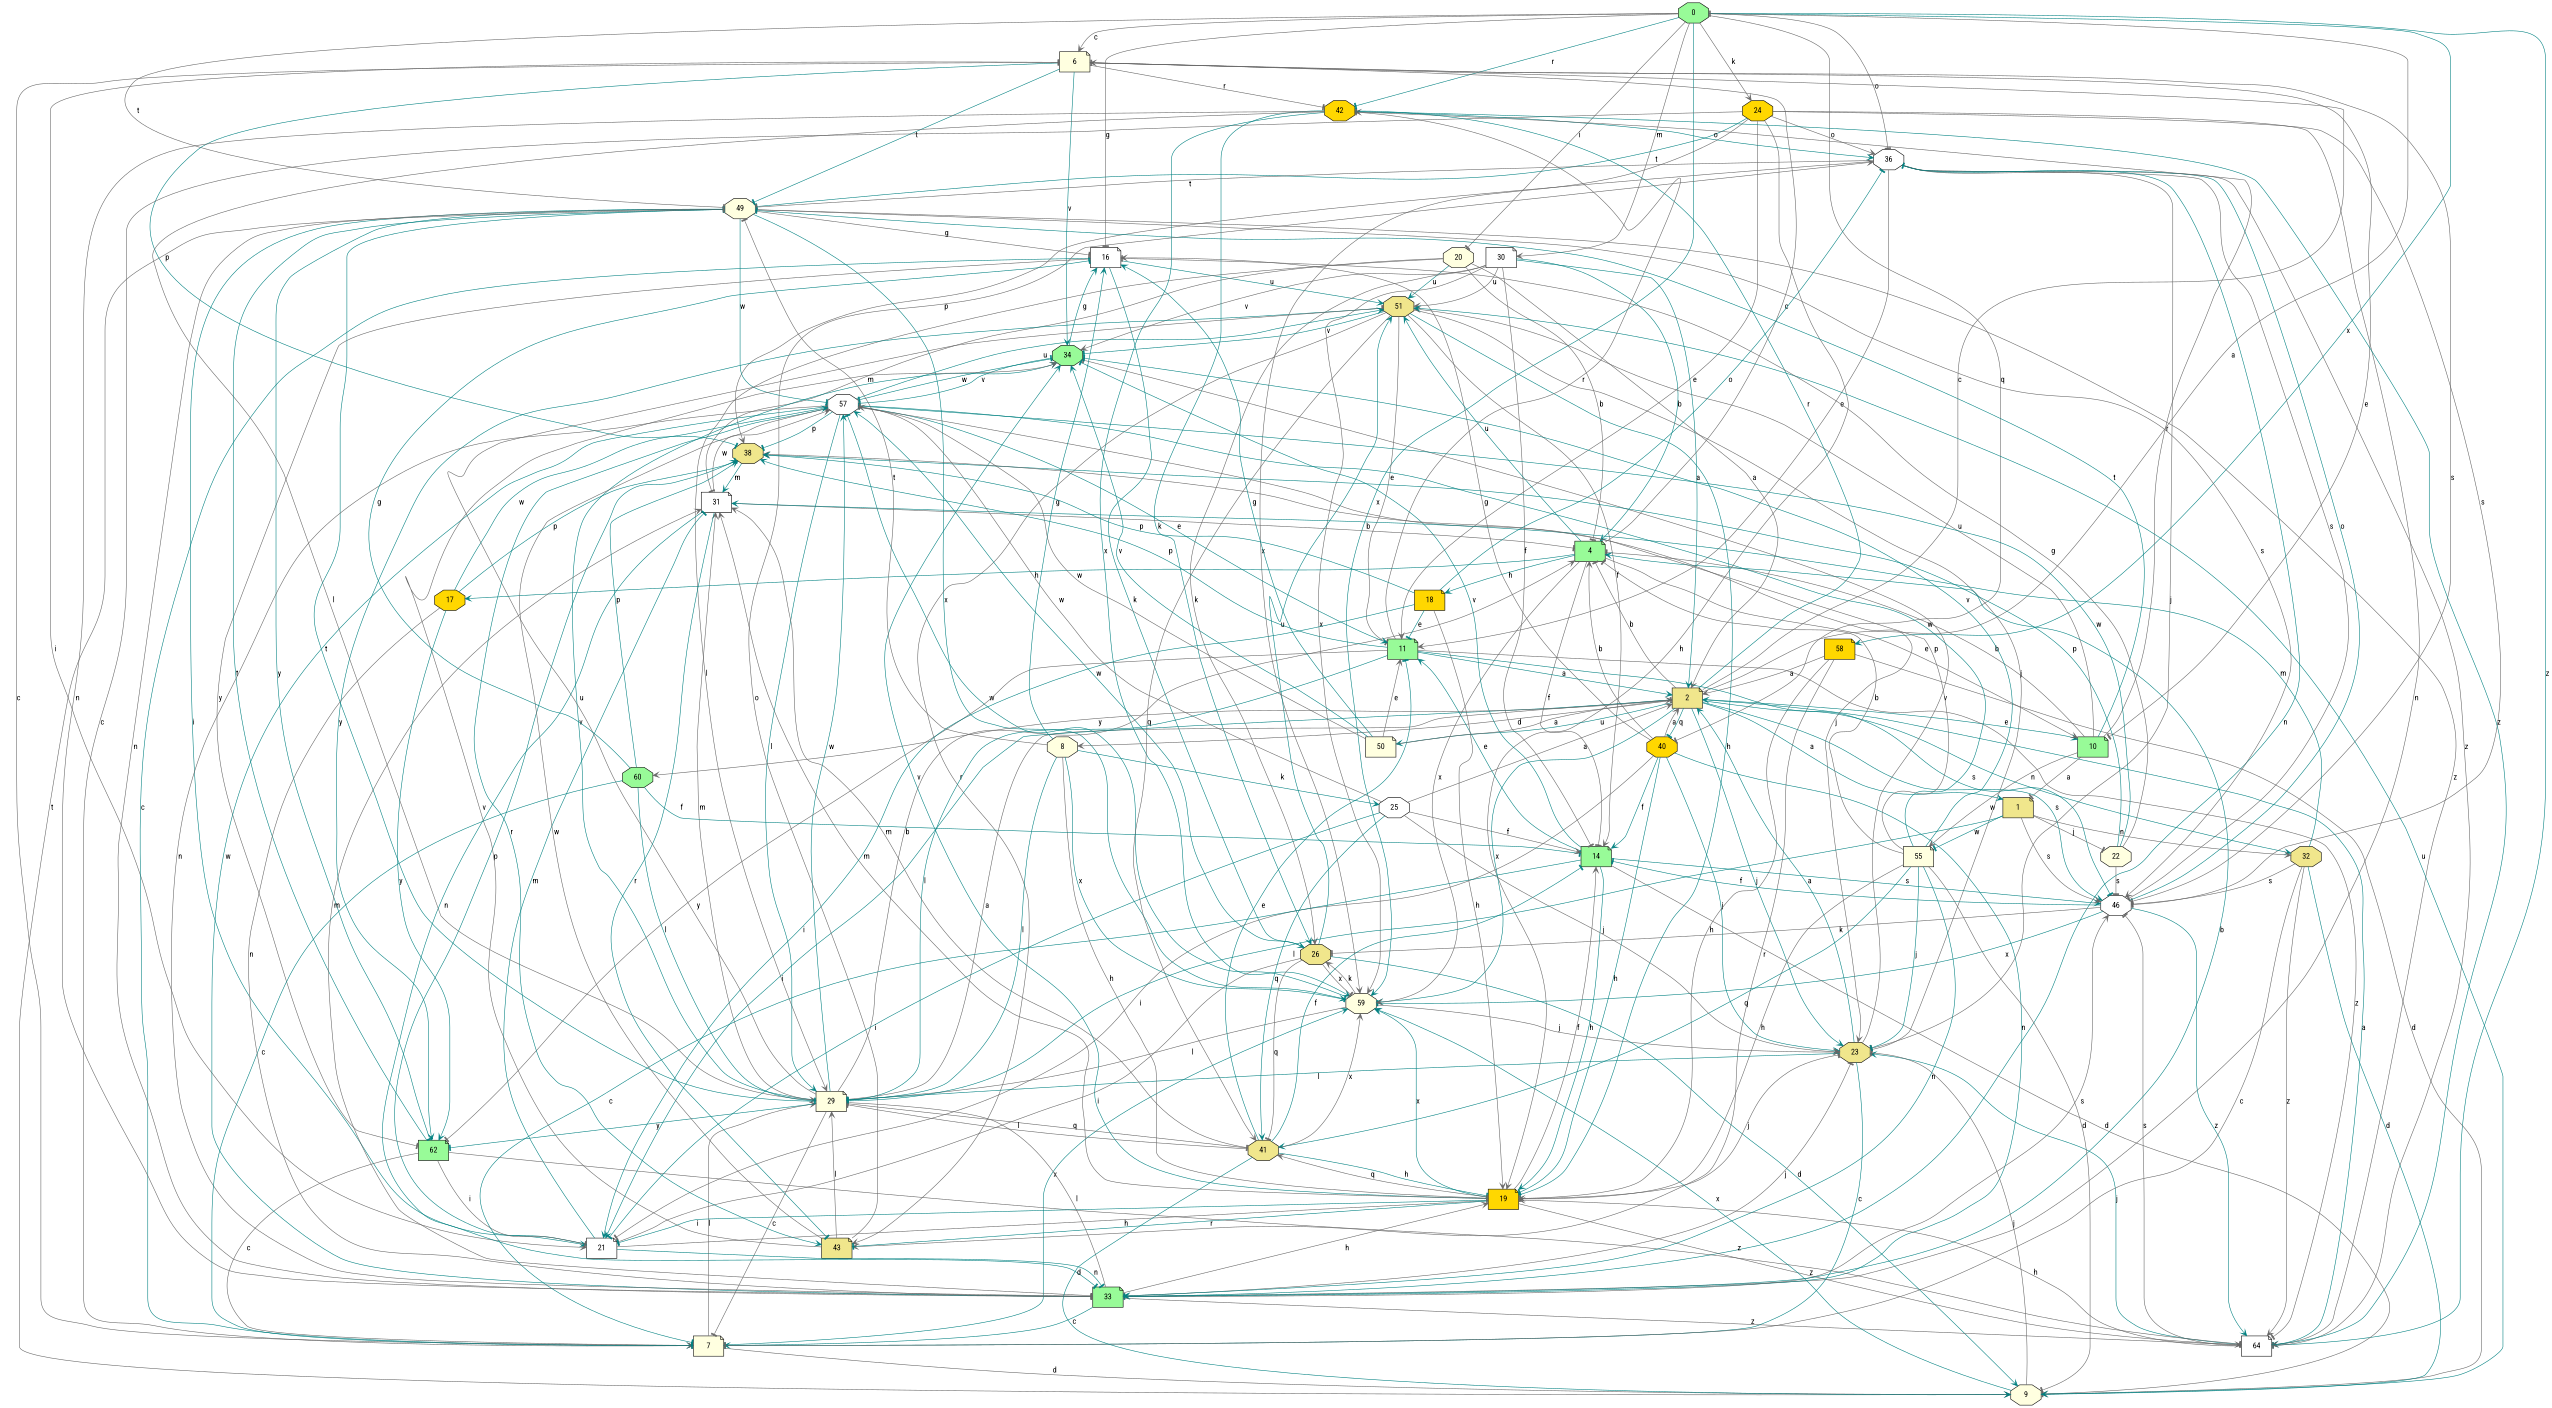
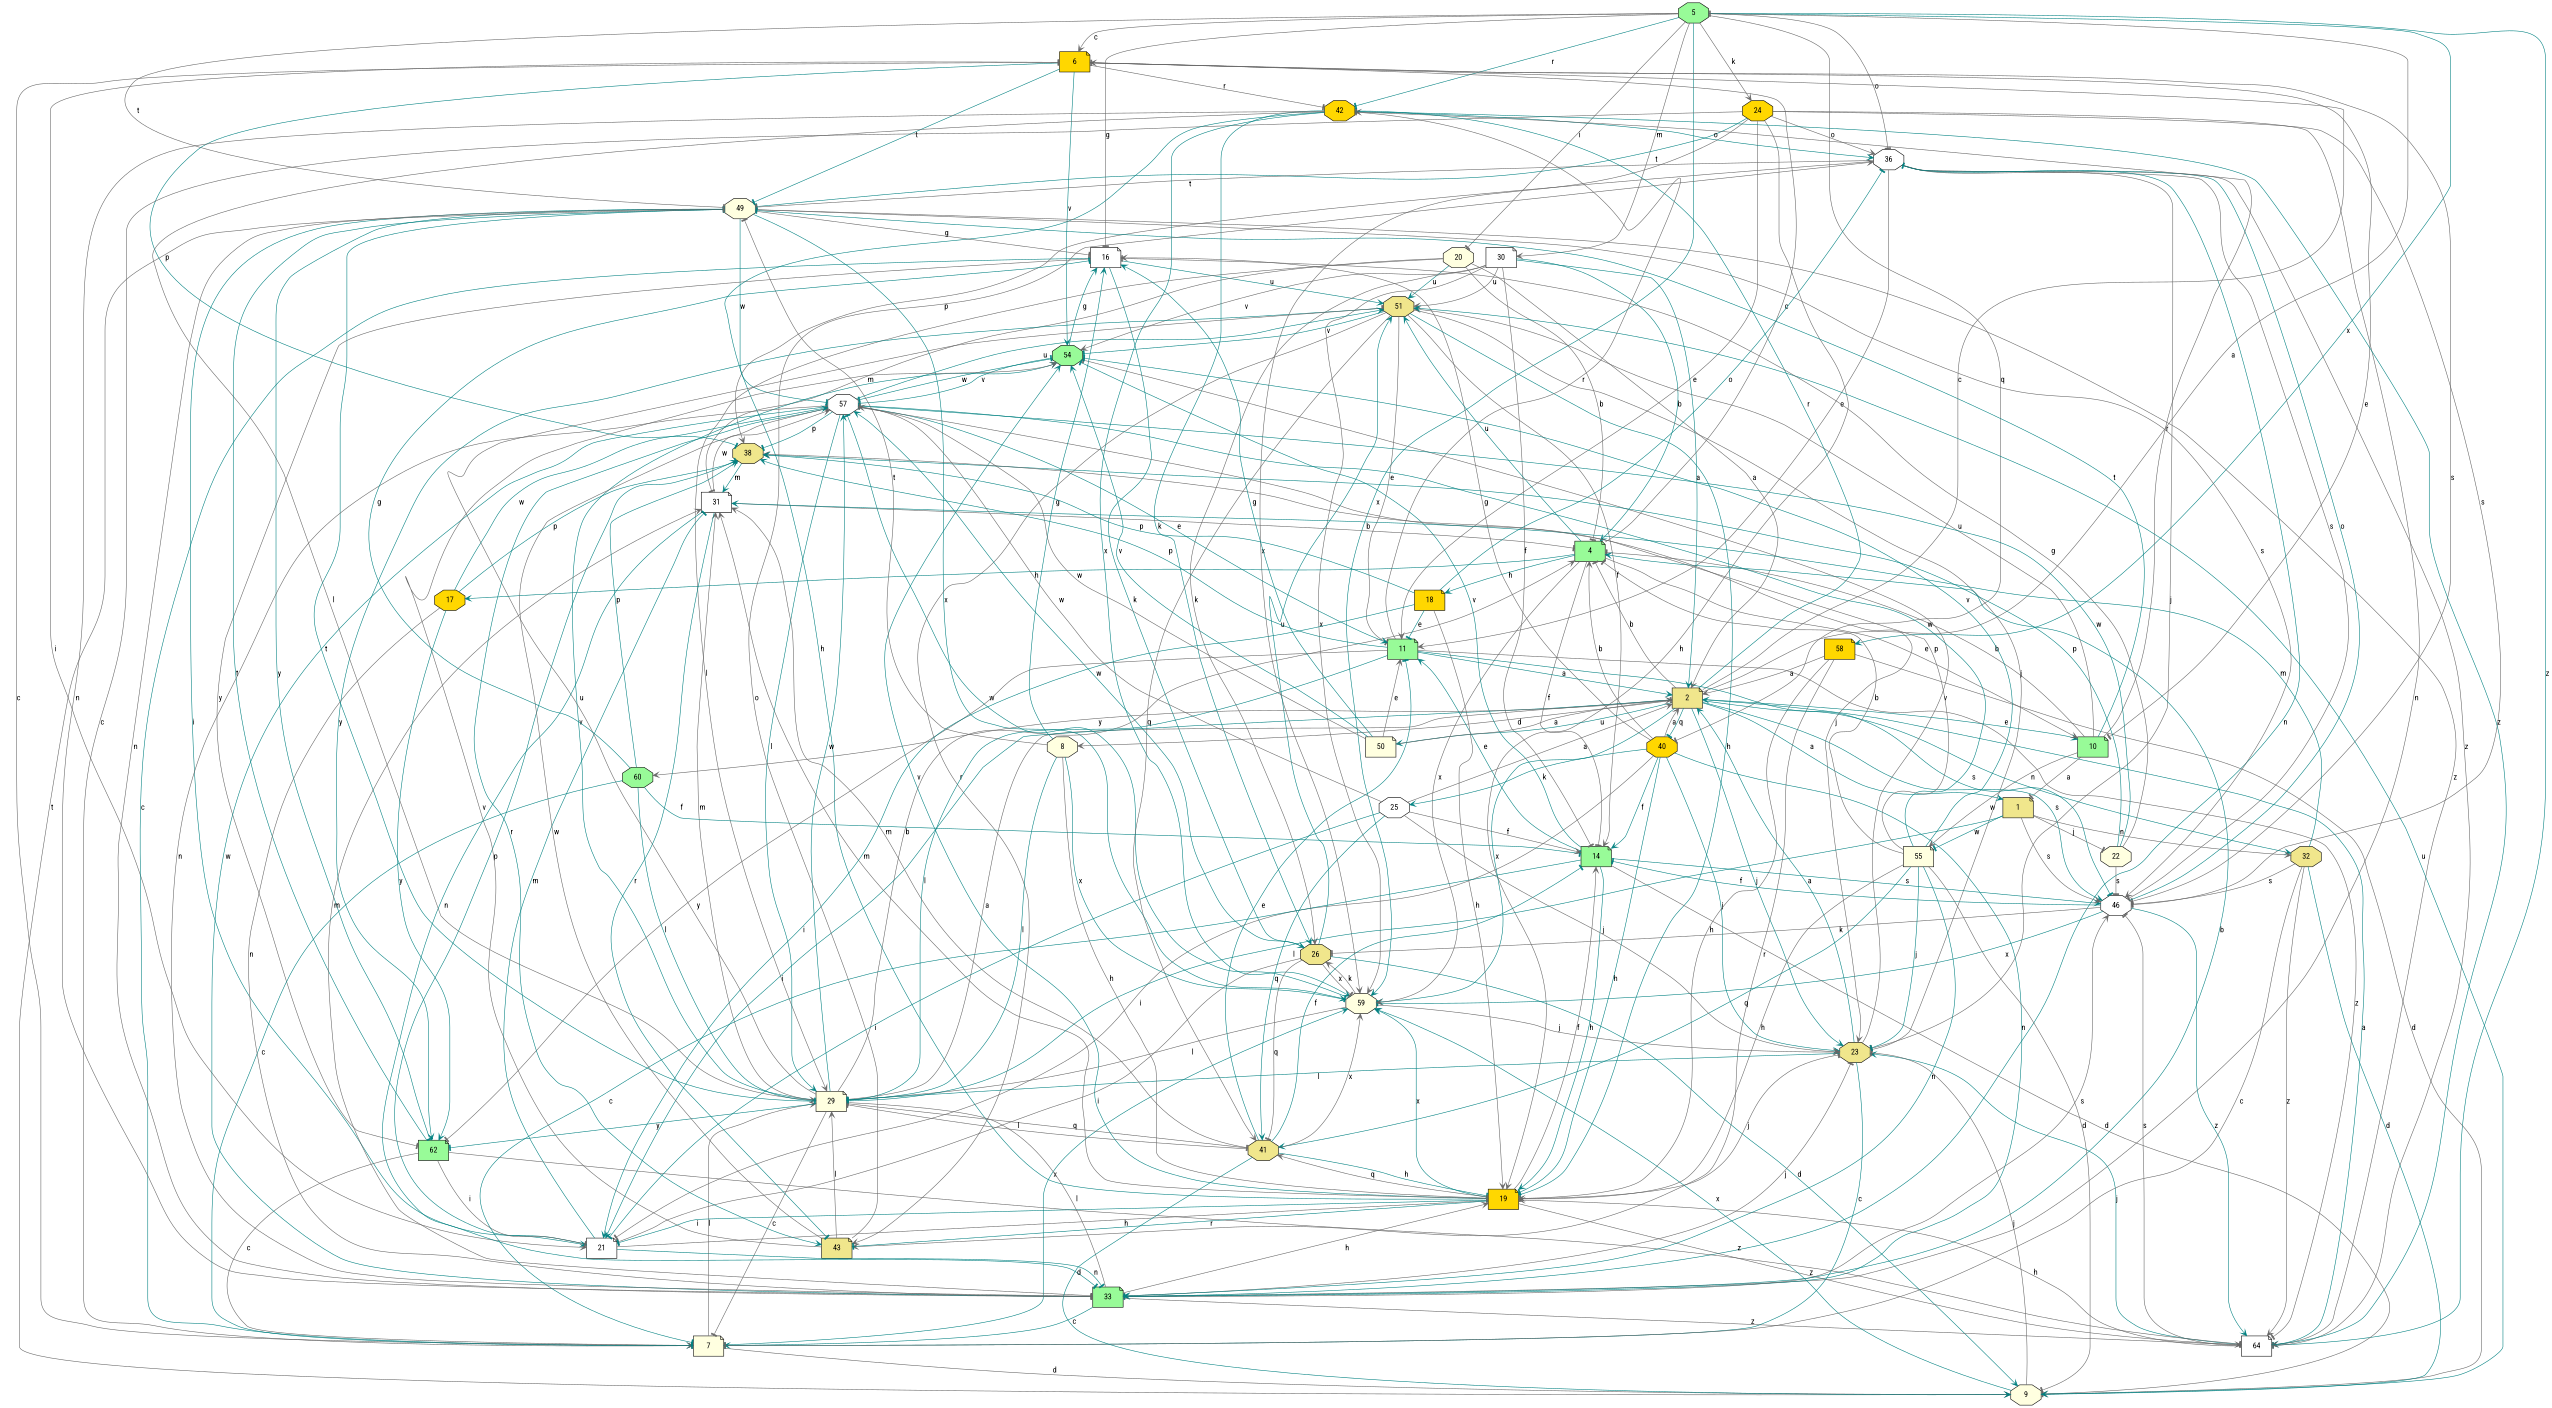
node "0": label "0" -> "5"
node "6": fillcolor lightyellow -> gold
node "34": label "34" -> "54"
edge "42" -> "19": added, label "h"
edge "8" -> "25": now "40" -> "25"
